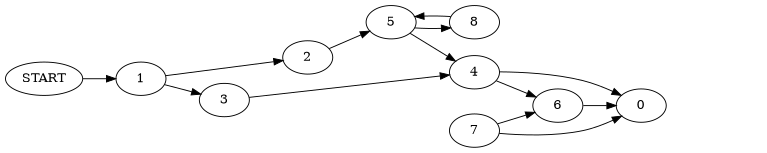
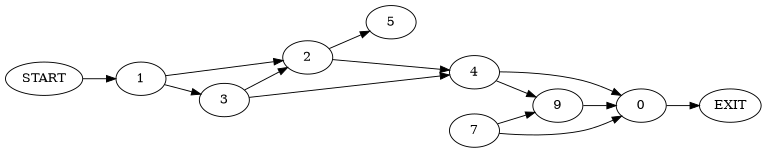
node "8": removed
edge "5" -> "4": now "2" -> "4"
edge "3" -> "2": added
node "6": label "6" -> "9"
node "EXIT": added
